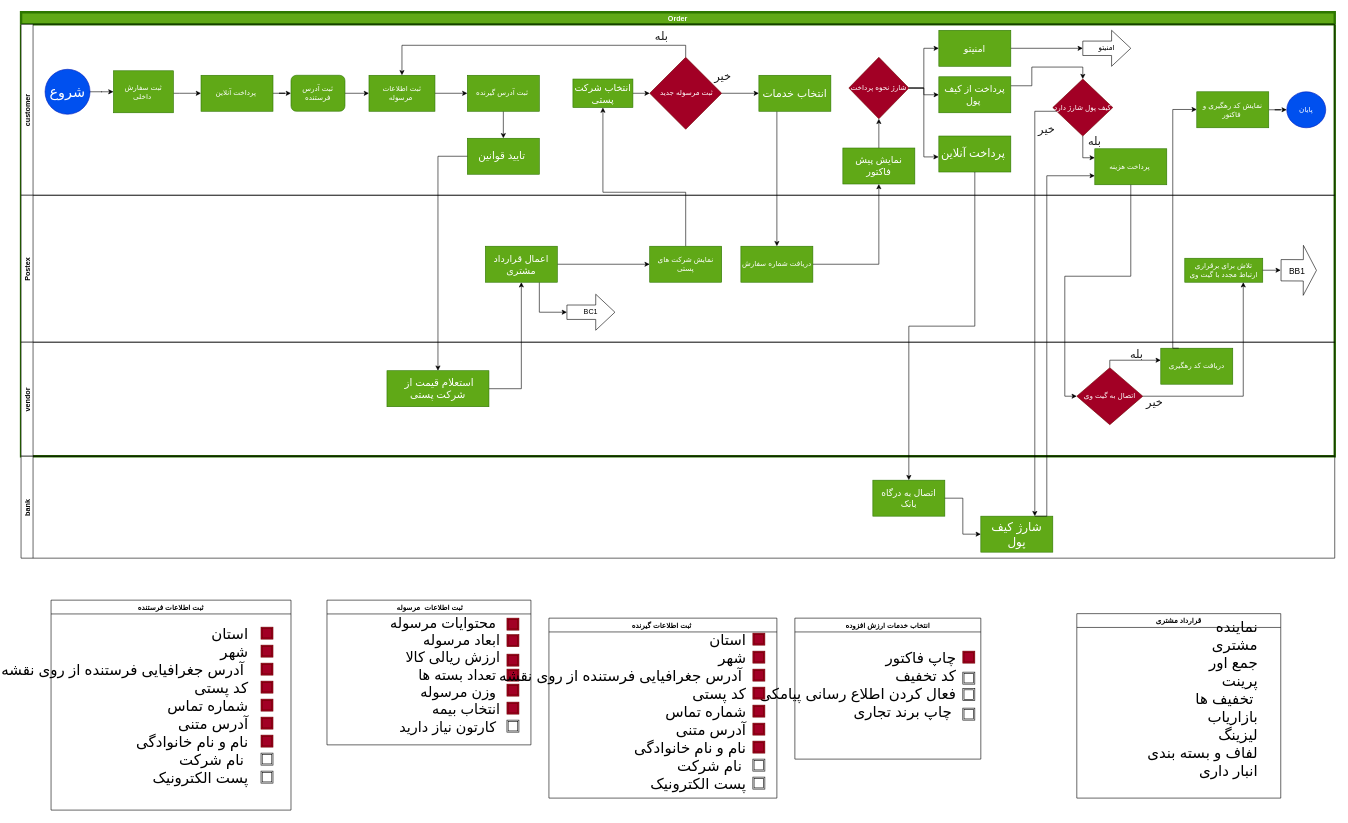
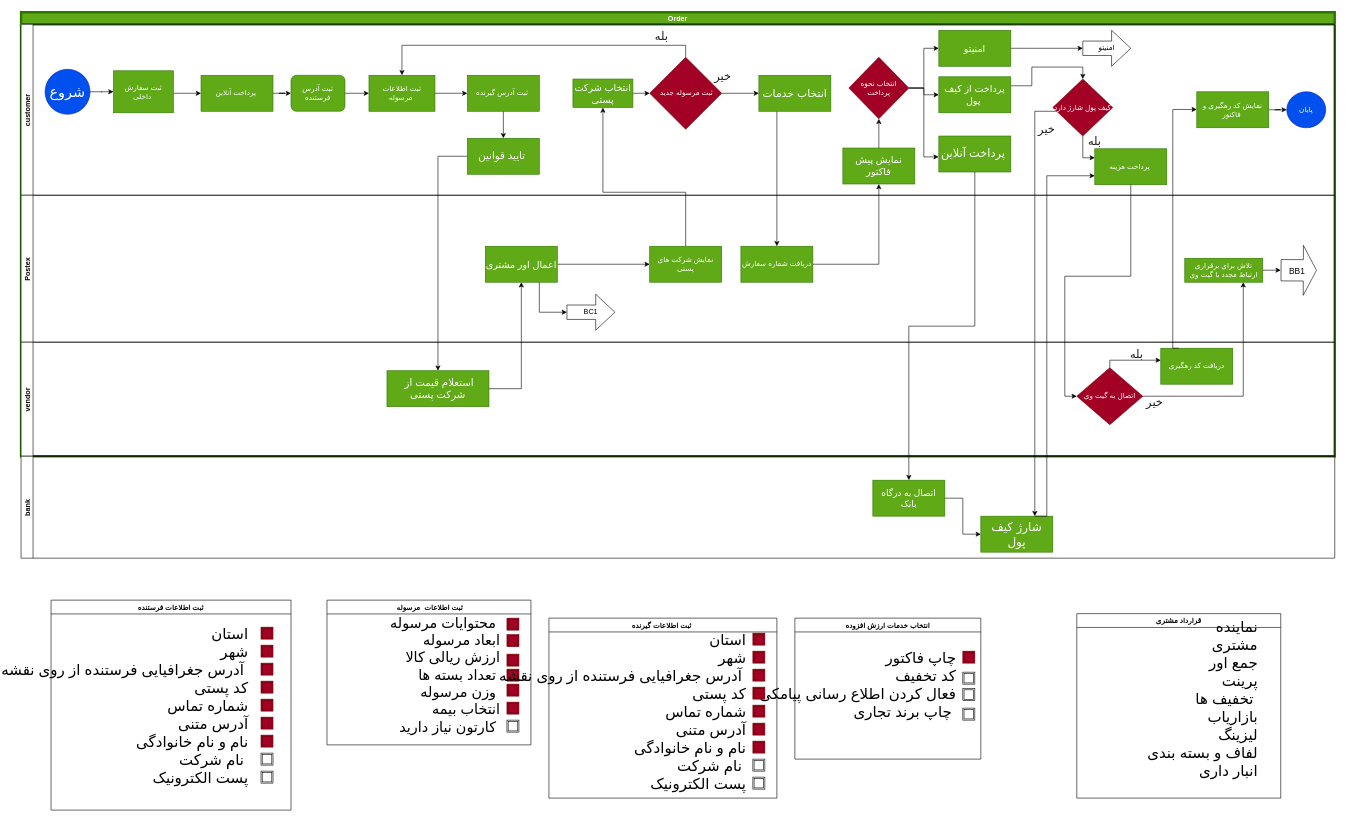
node "شارژ نحوه پرداخت": label "شارژ نحوه پرداخت" -> "انتخاب نحوه پرداخت"
node "اعمال قرارداد مشتری": label "اعمال قرارداد مشتری" -> "اعمال اور مشتری"
